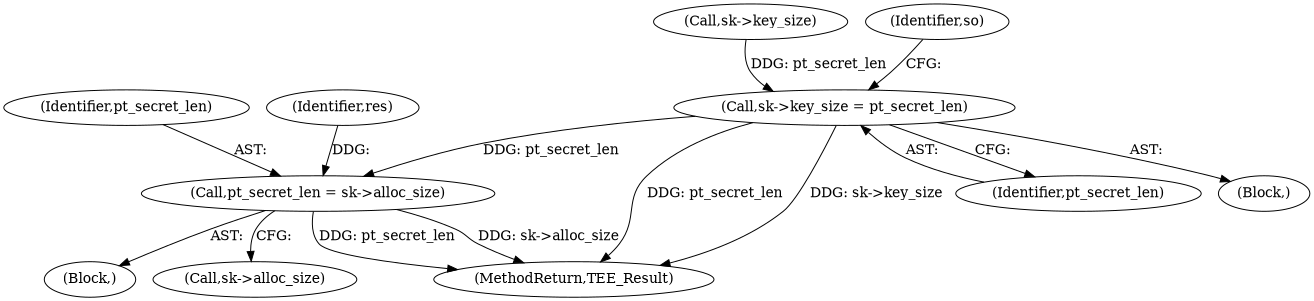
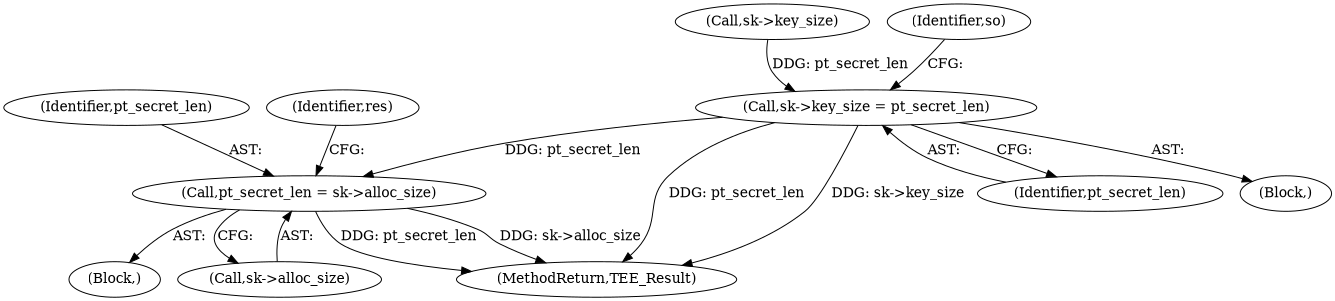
edge "(Identifier,res)" -> "(Call,pt_secret_len = sk->alloc_size)": label "DDG: " -> "CFG: "
edge "(Call,sk->alloc_size)" -> "(Call,pt_secret_len = sk->alloc_size)": added, label "AST:"
